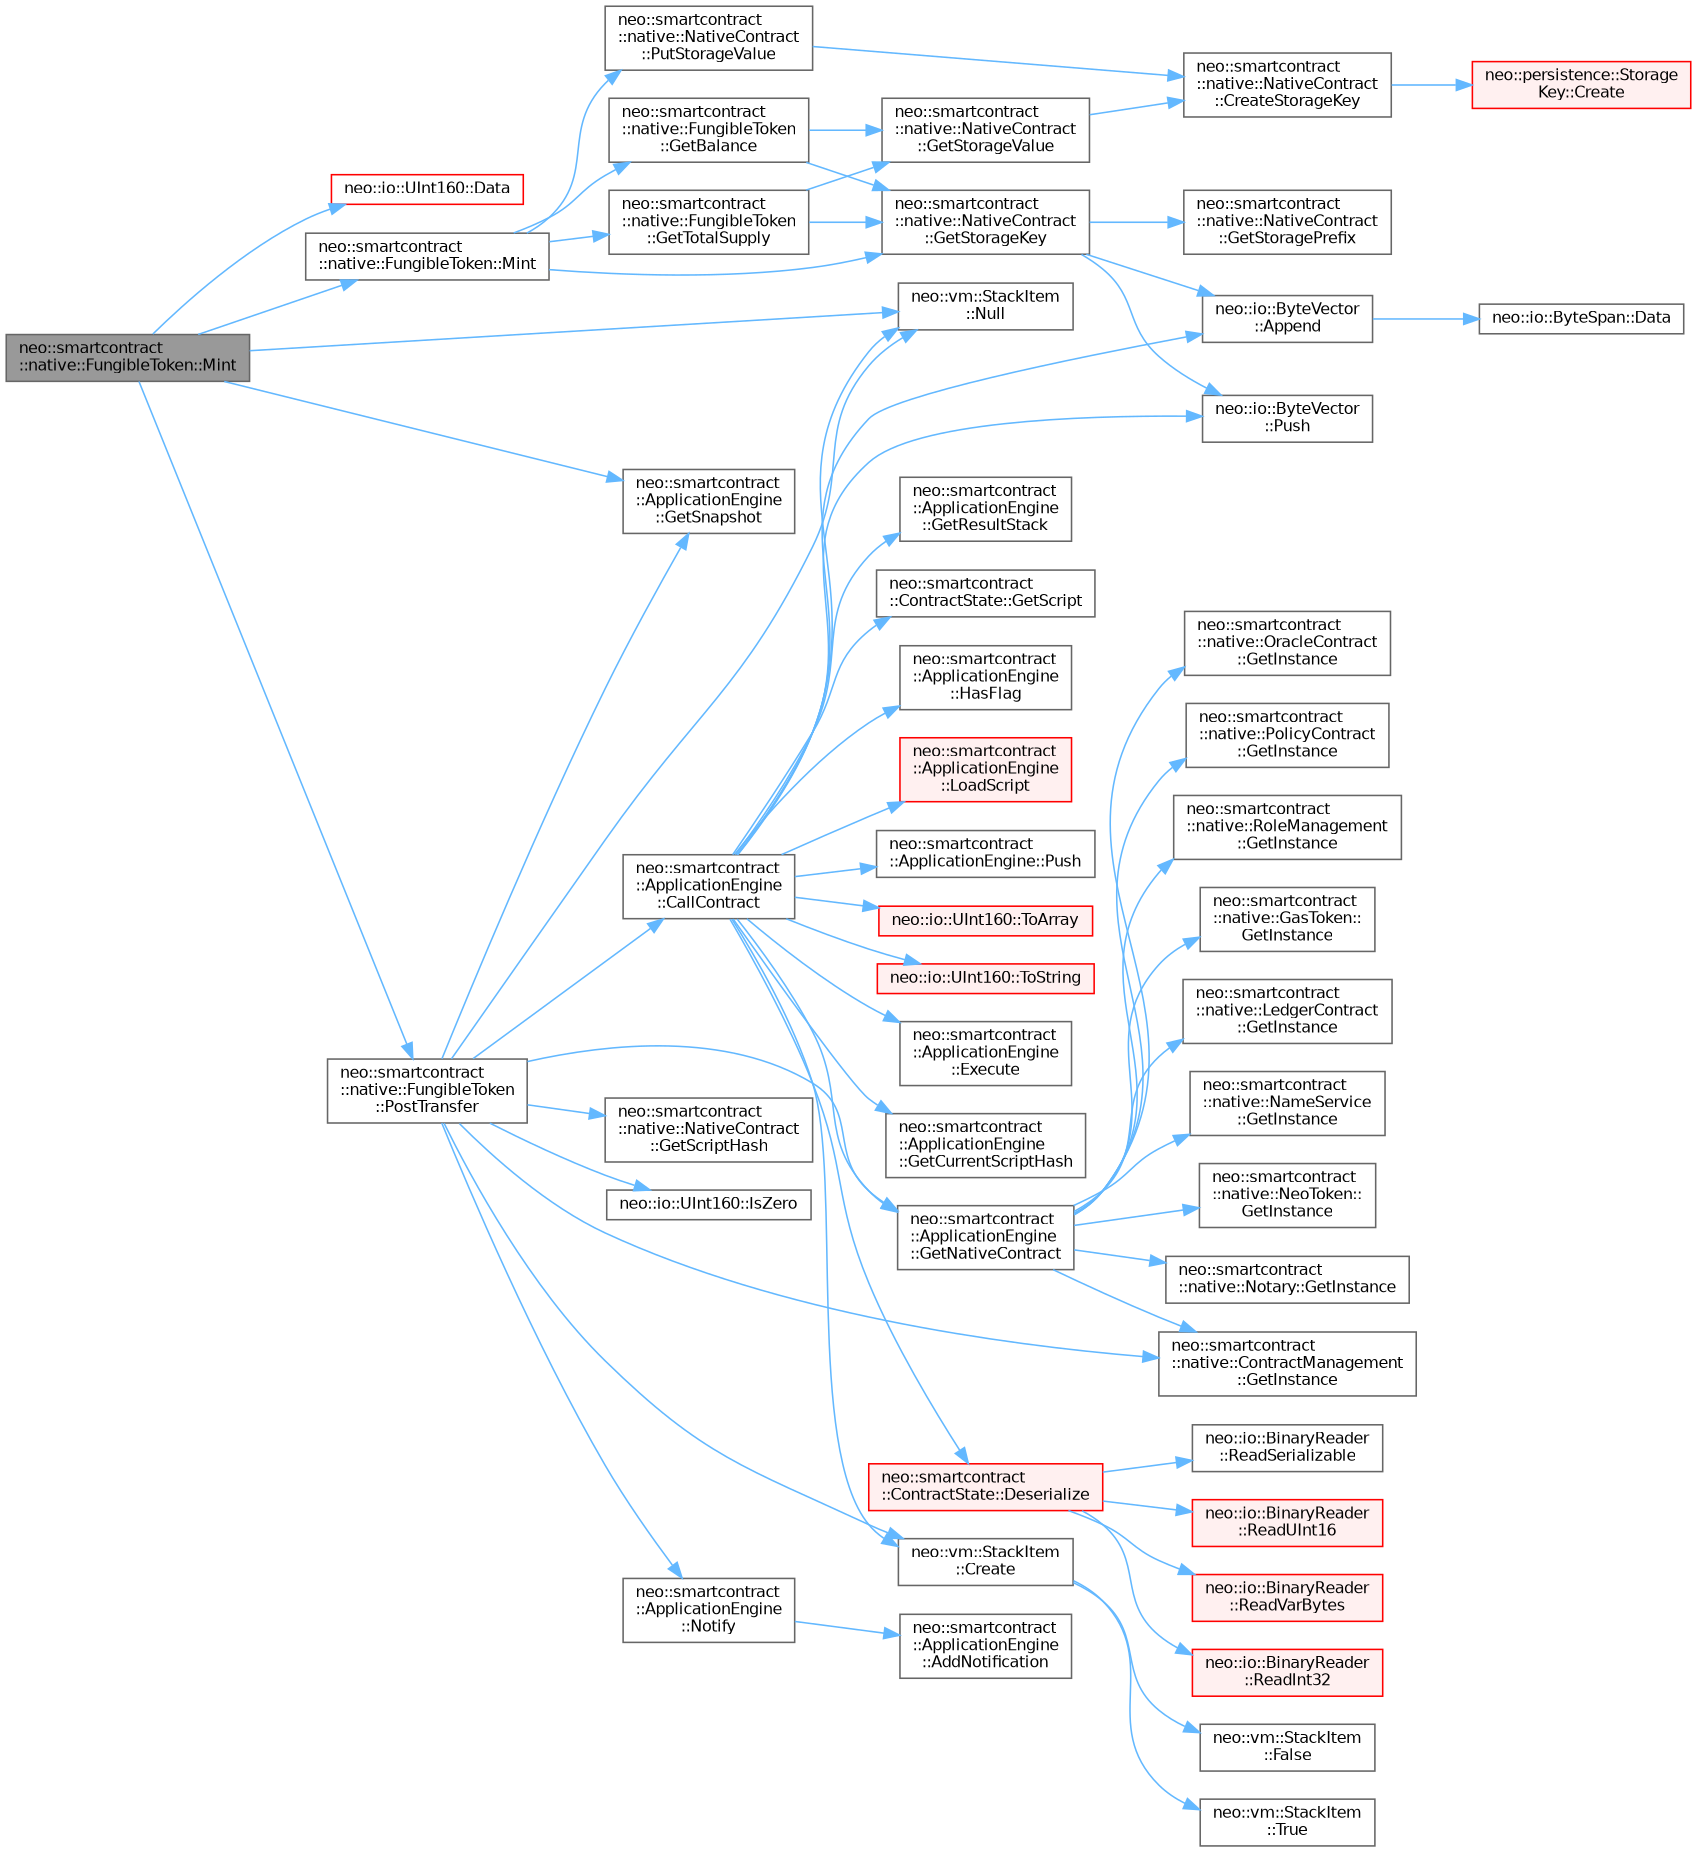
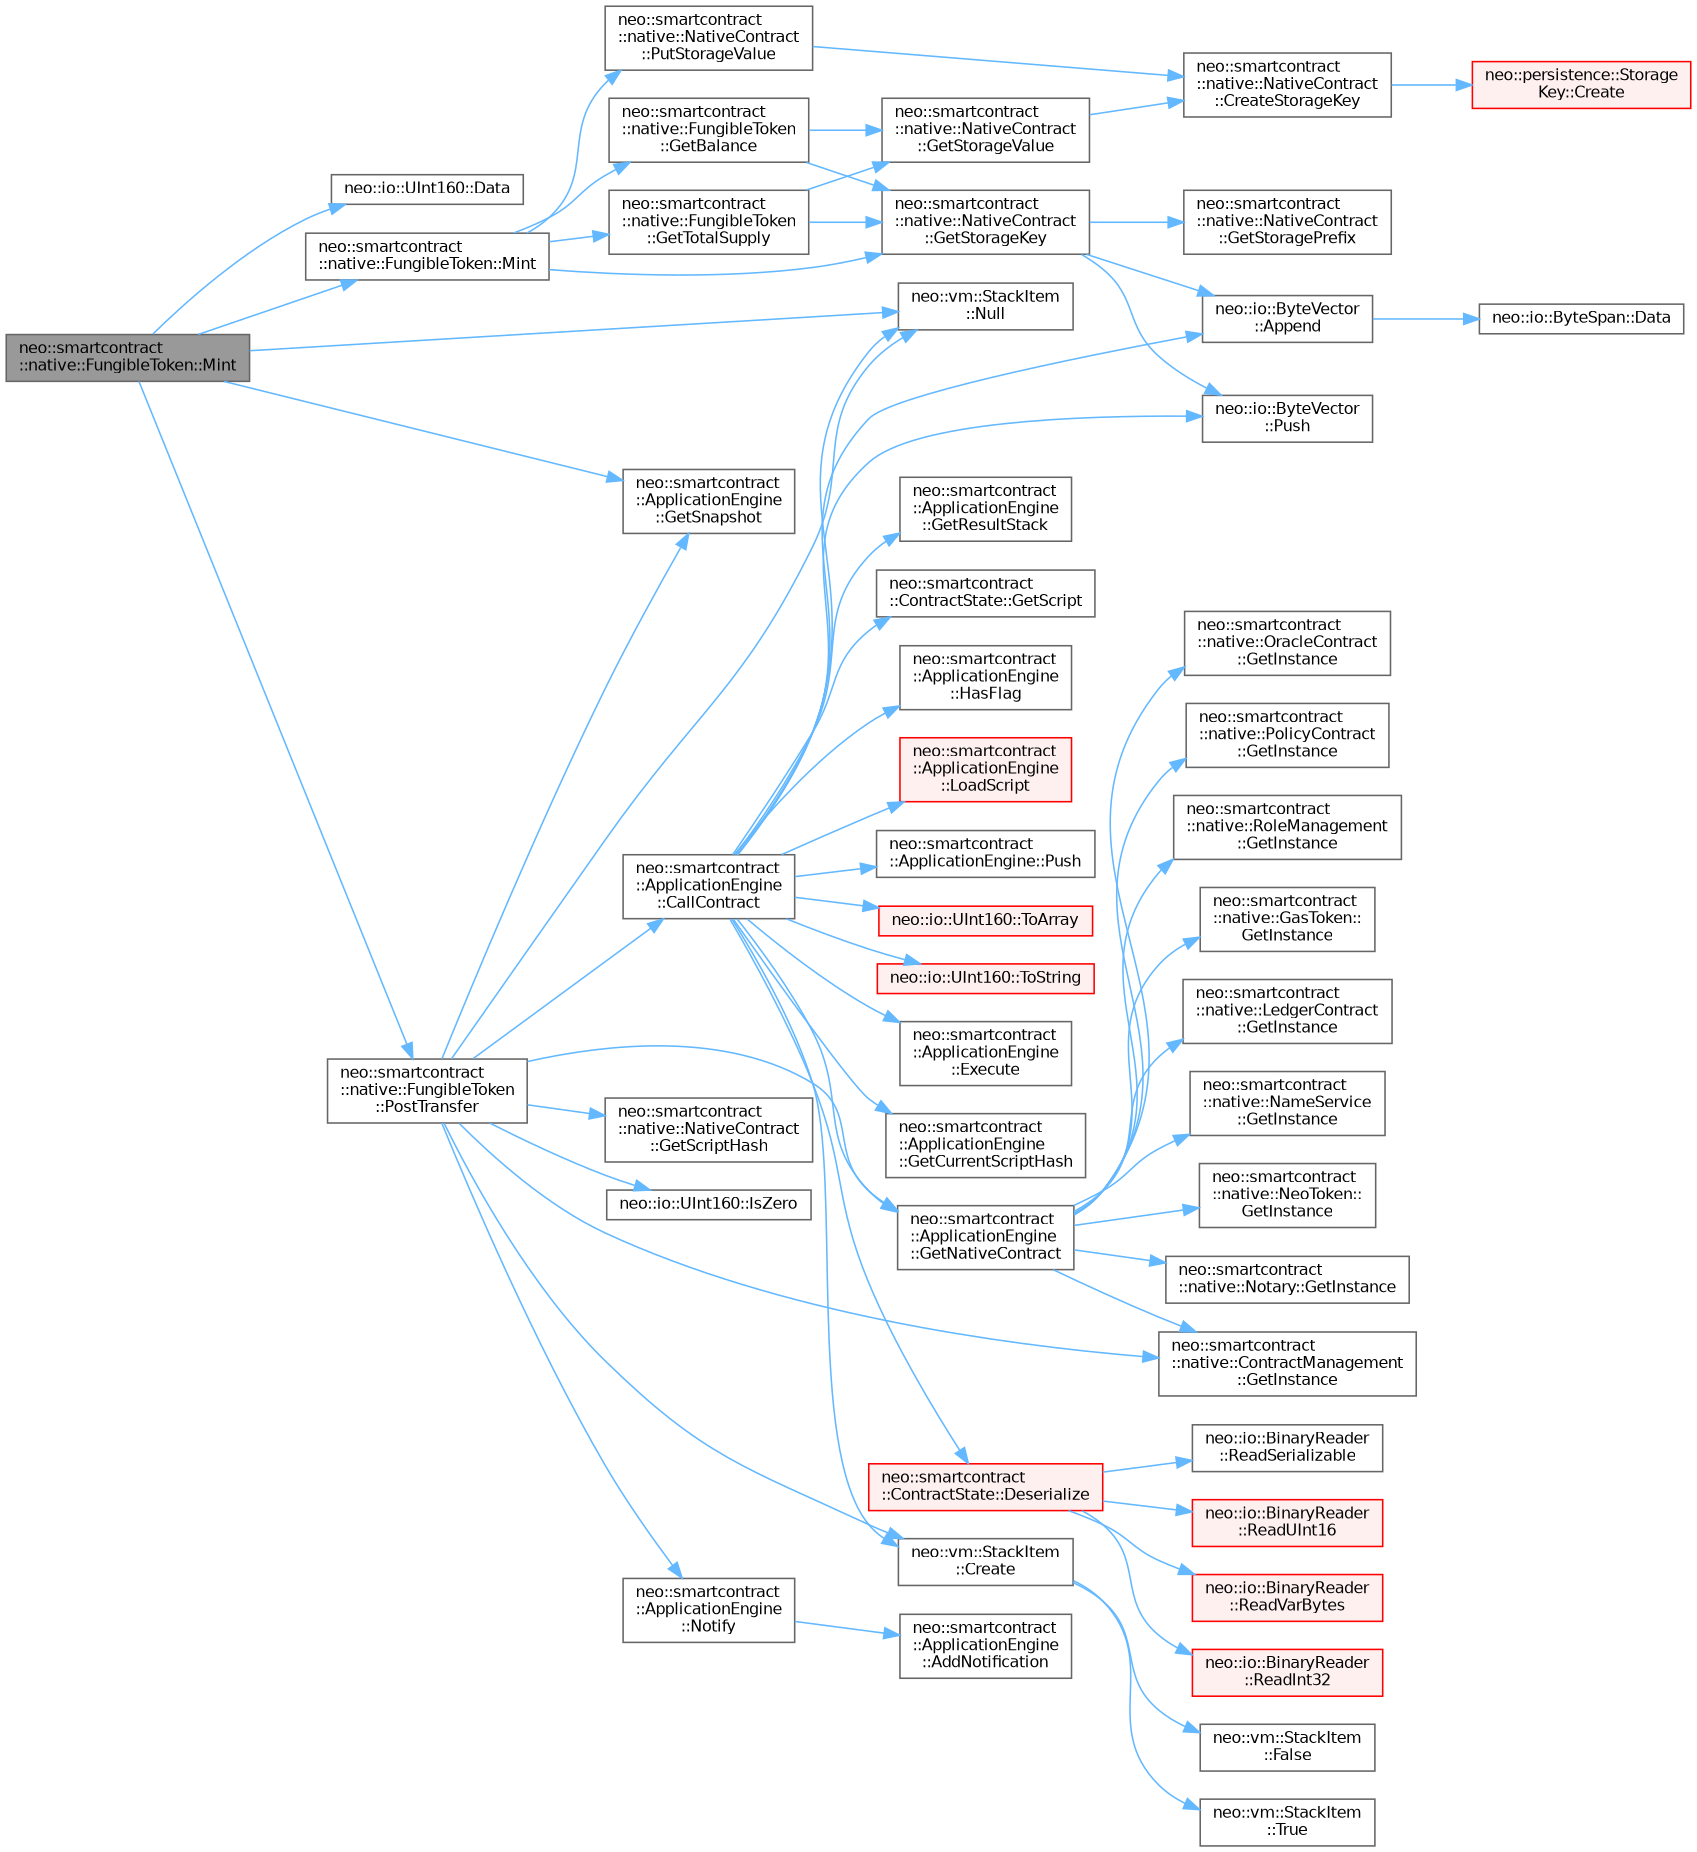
node "neo::io::UInt160::Data": color red -> grey40
